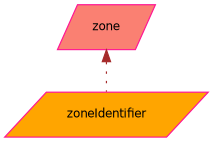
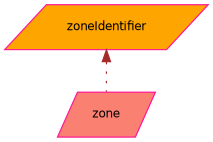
edge "zoneIdentifier" -> "zone": reversed
